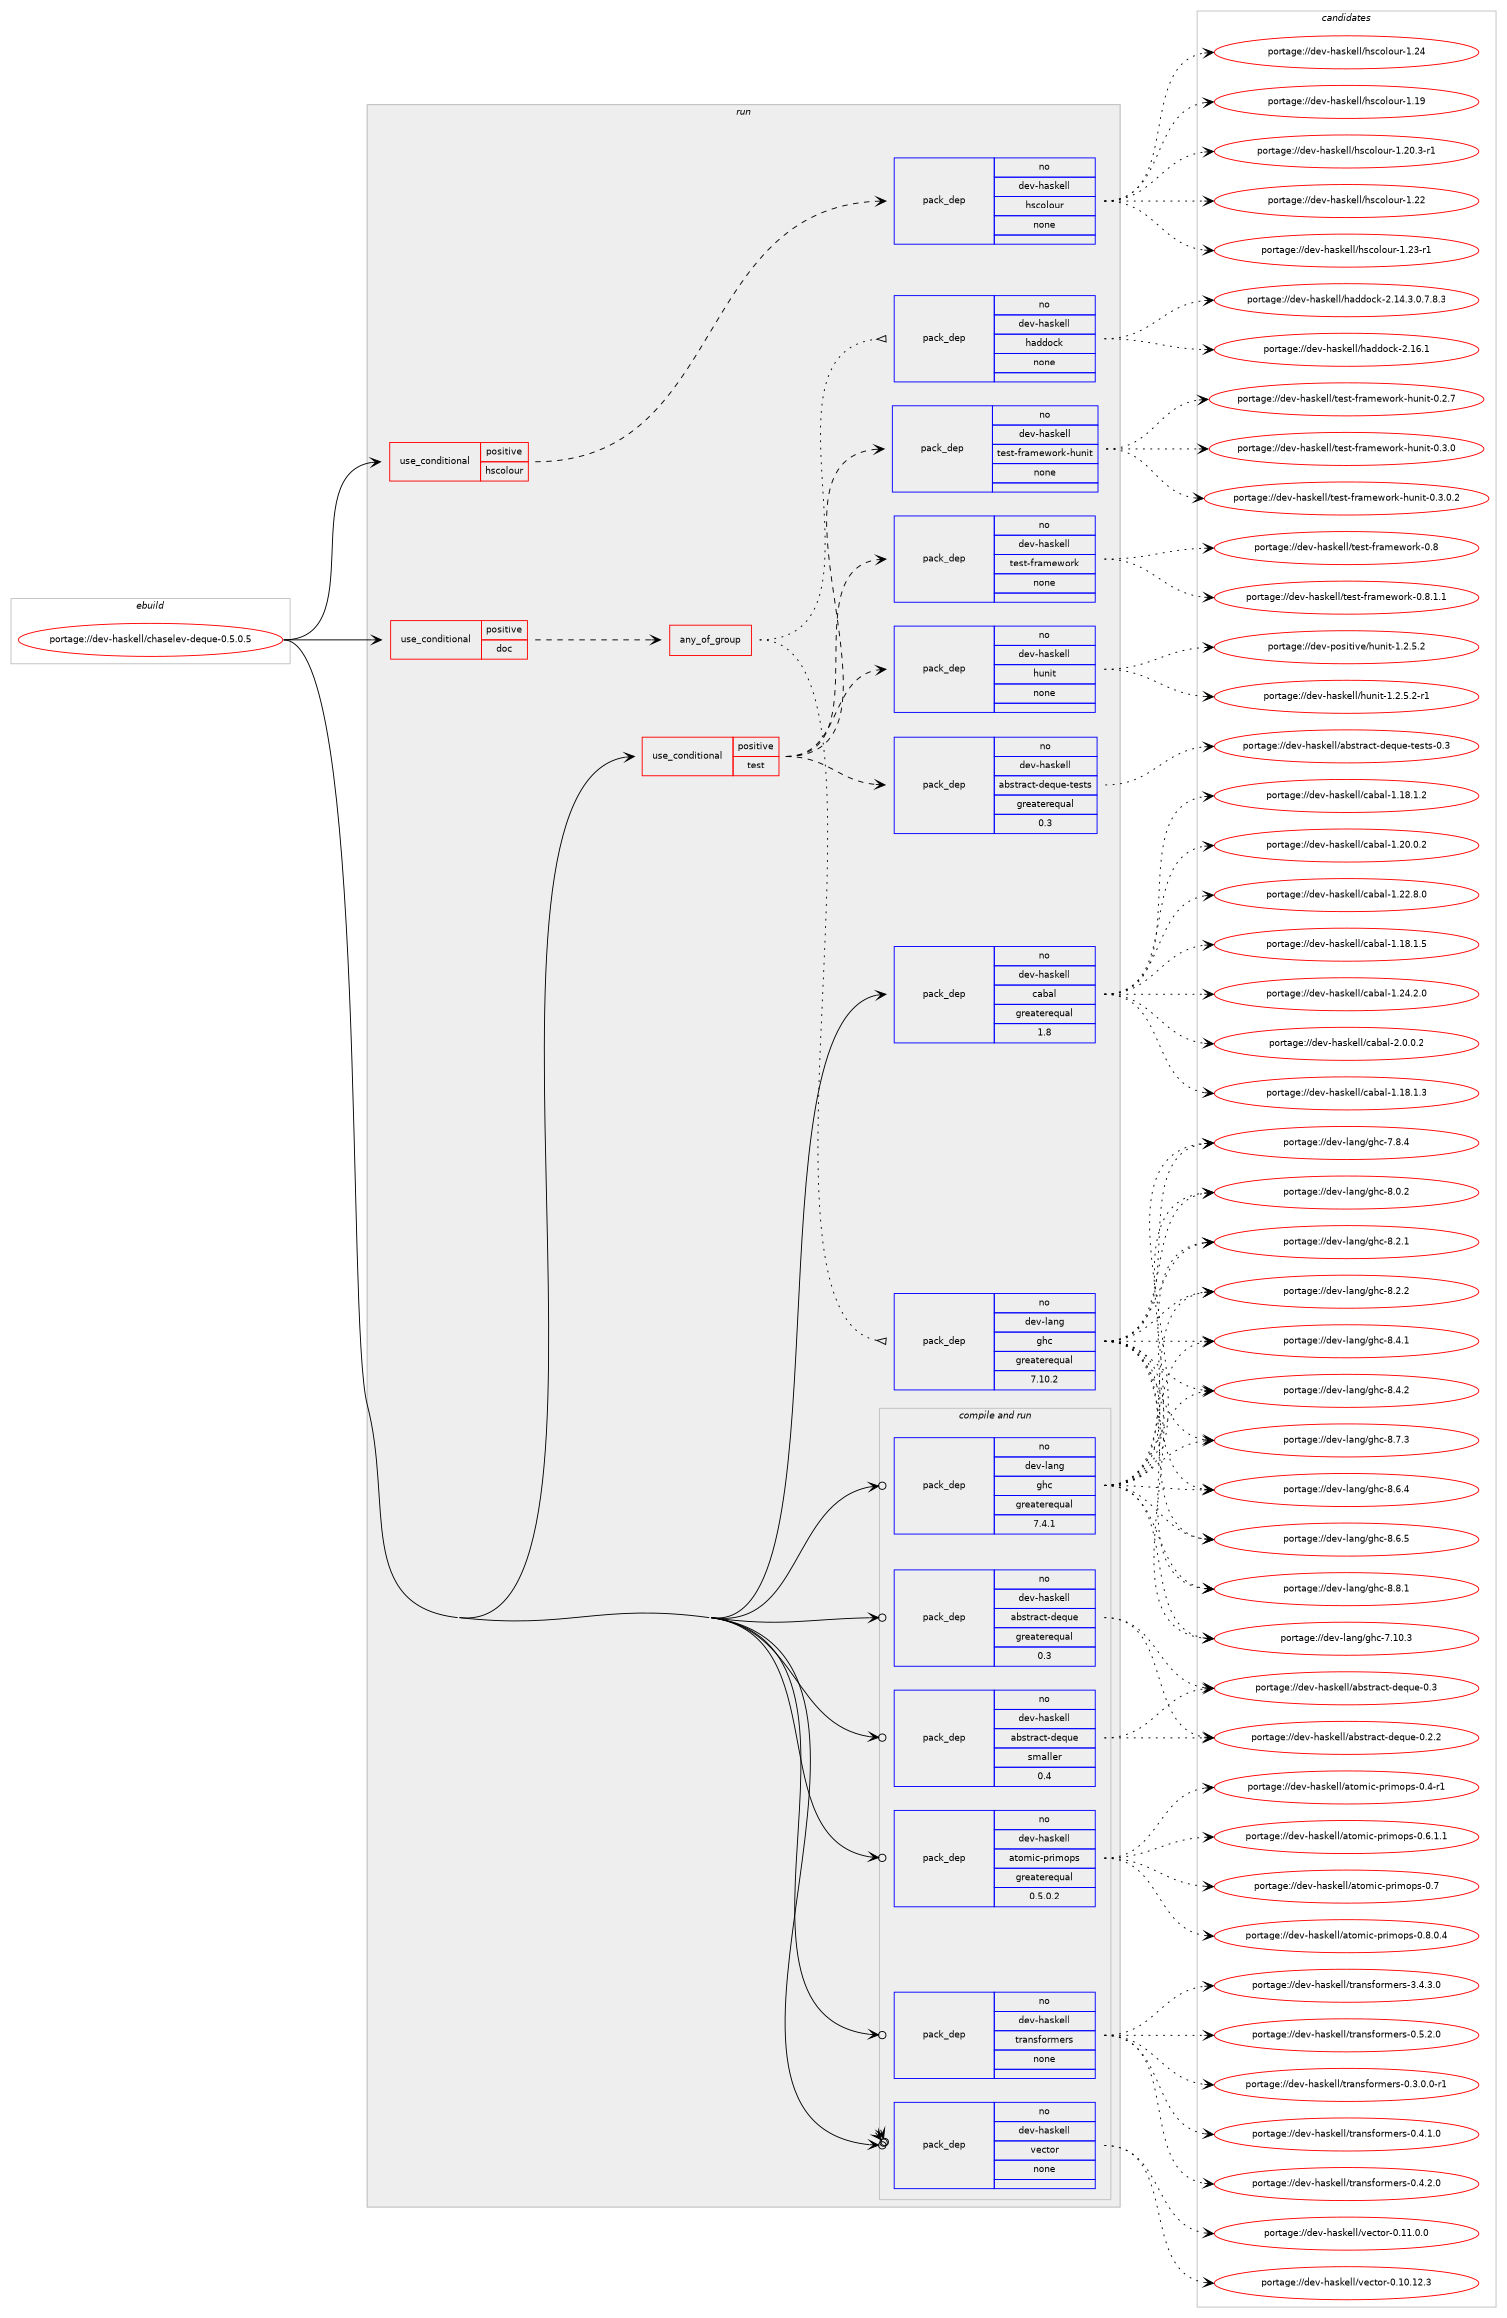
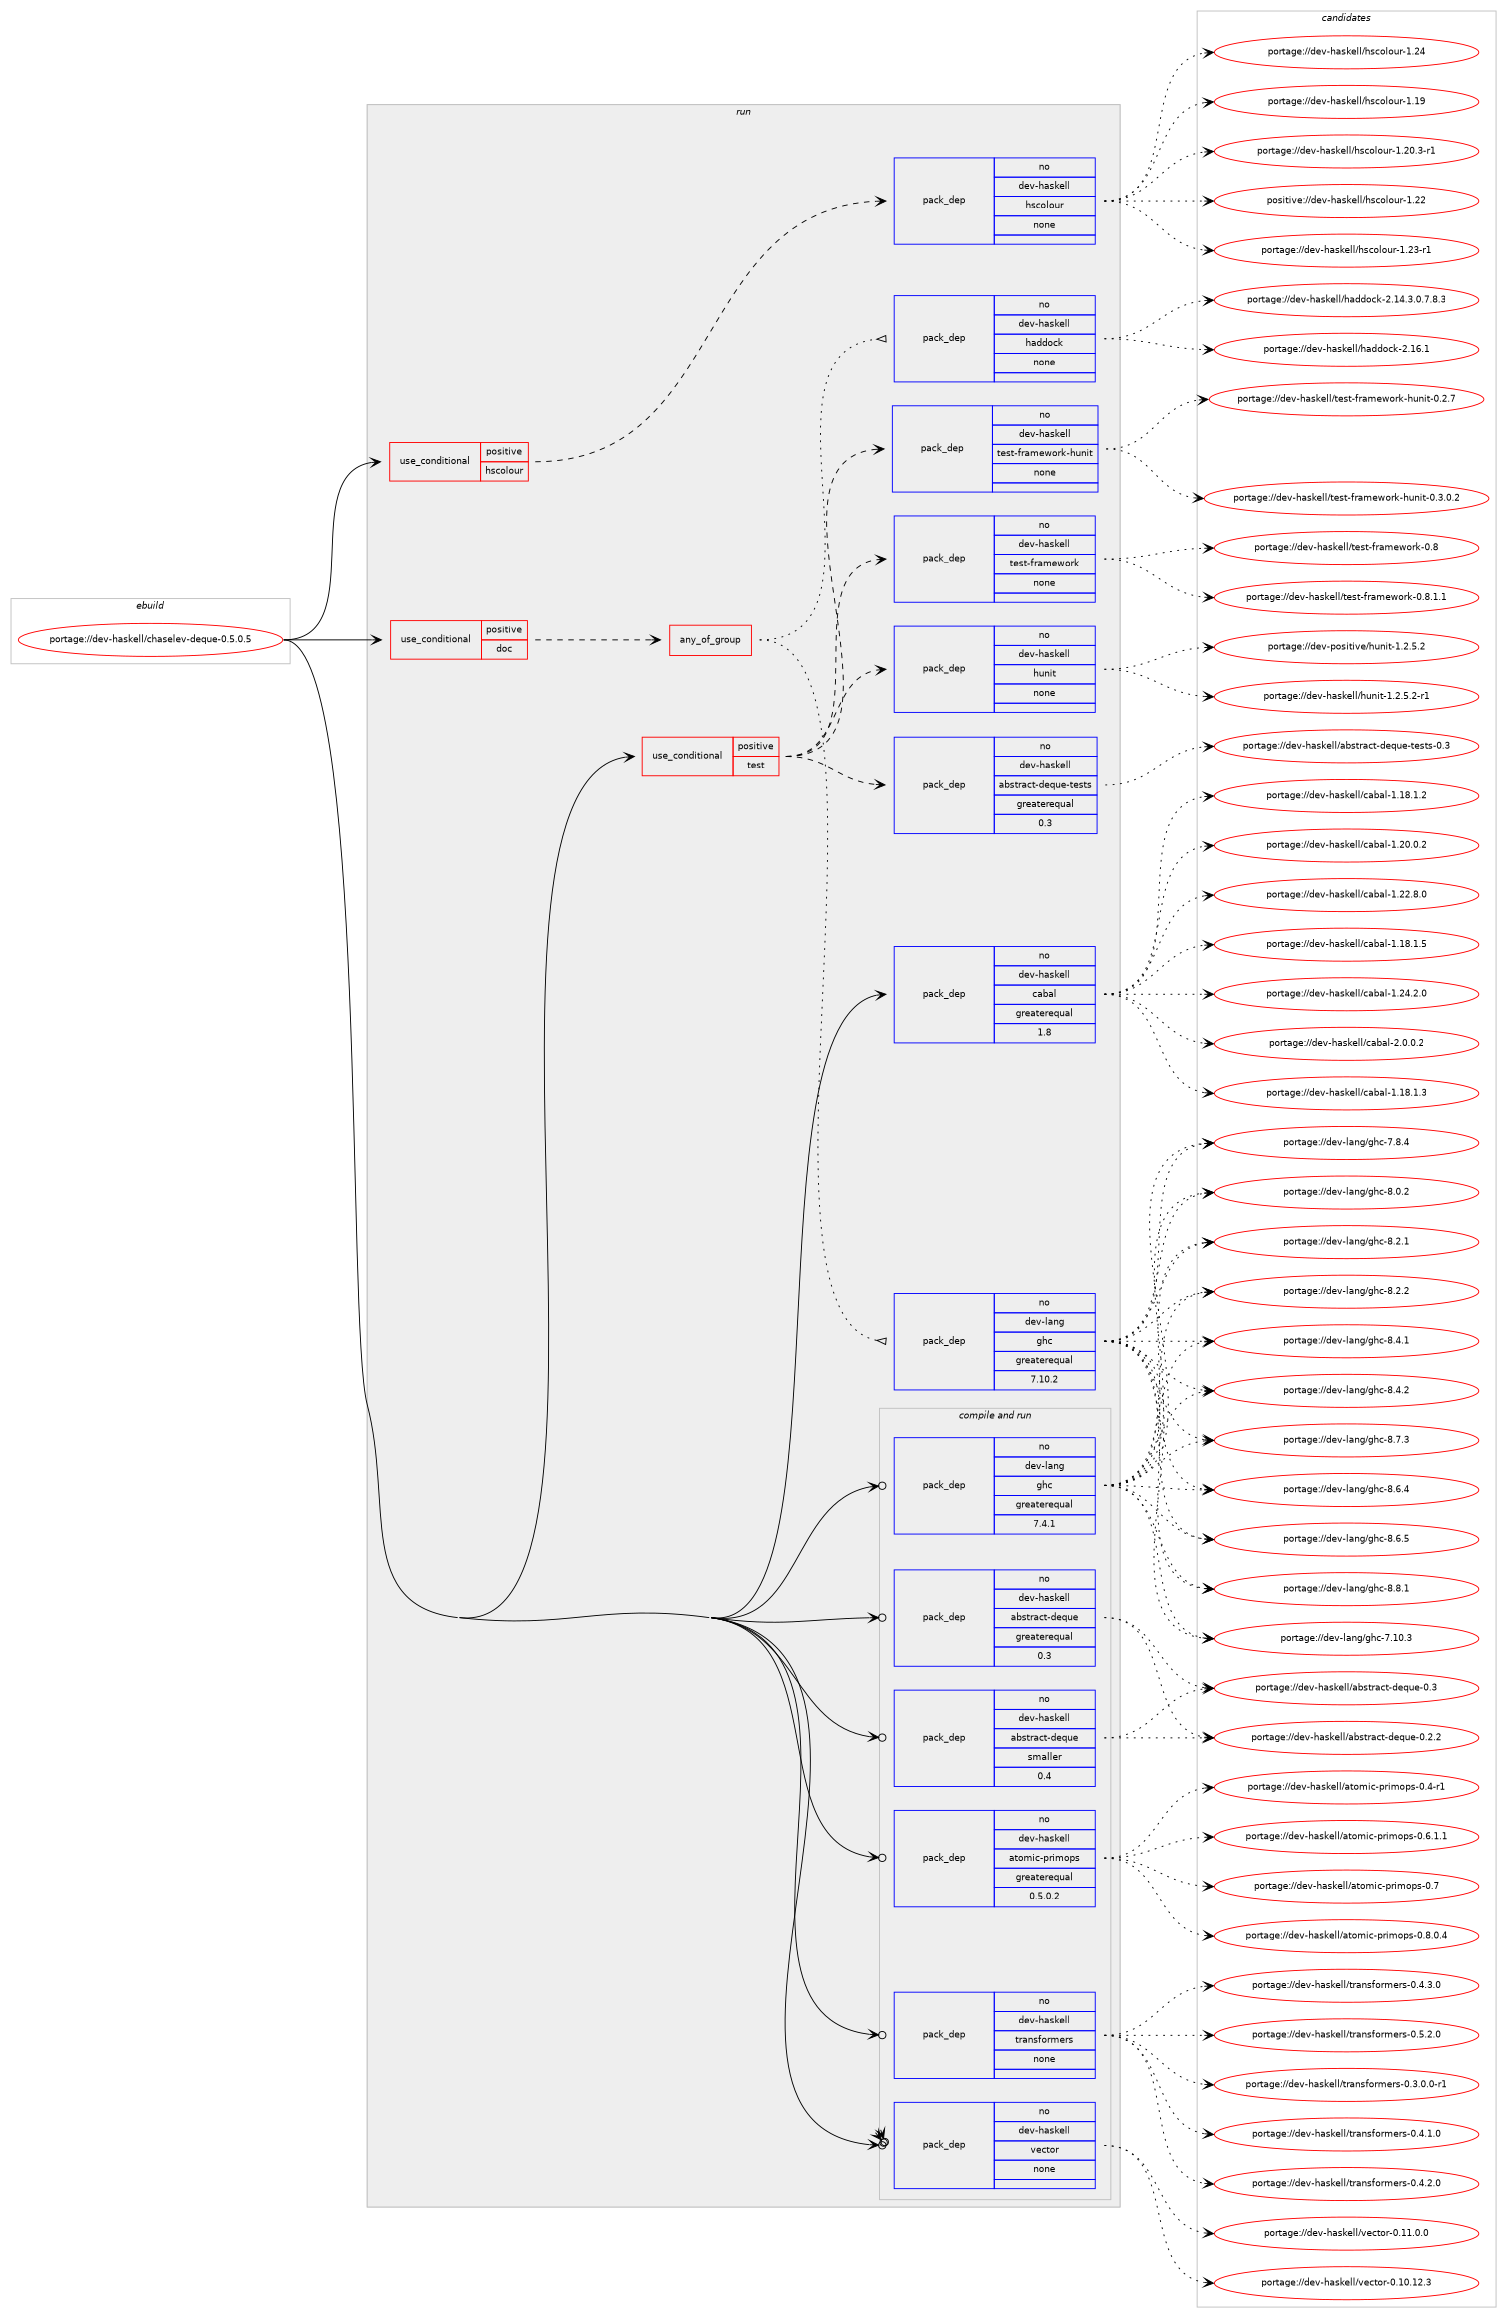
node "portage://dev-haskell/hscolour-1.22": label "portage://dev-haskell/hscolour-1.22" -> "positive://dev-haskell/hscolour-1.22"
node "portage://dev-haskell/test-framework-hunit-0.3.0": removed
node "portage://dev-haskell/transformers-3.4.3.0": label "portage://dev-haskell/transformers-3.4.3.0" -> "portage://dev-haskell/transformers-0.4.3.0"
